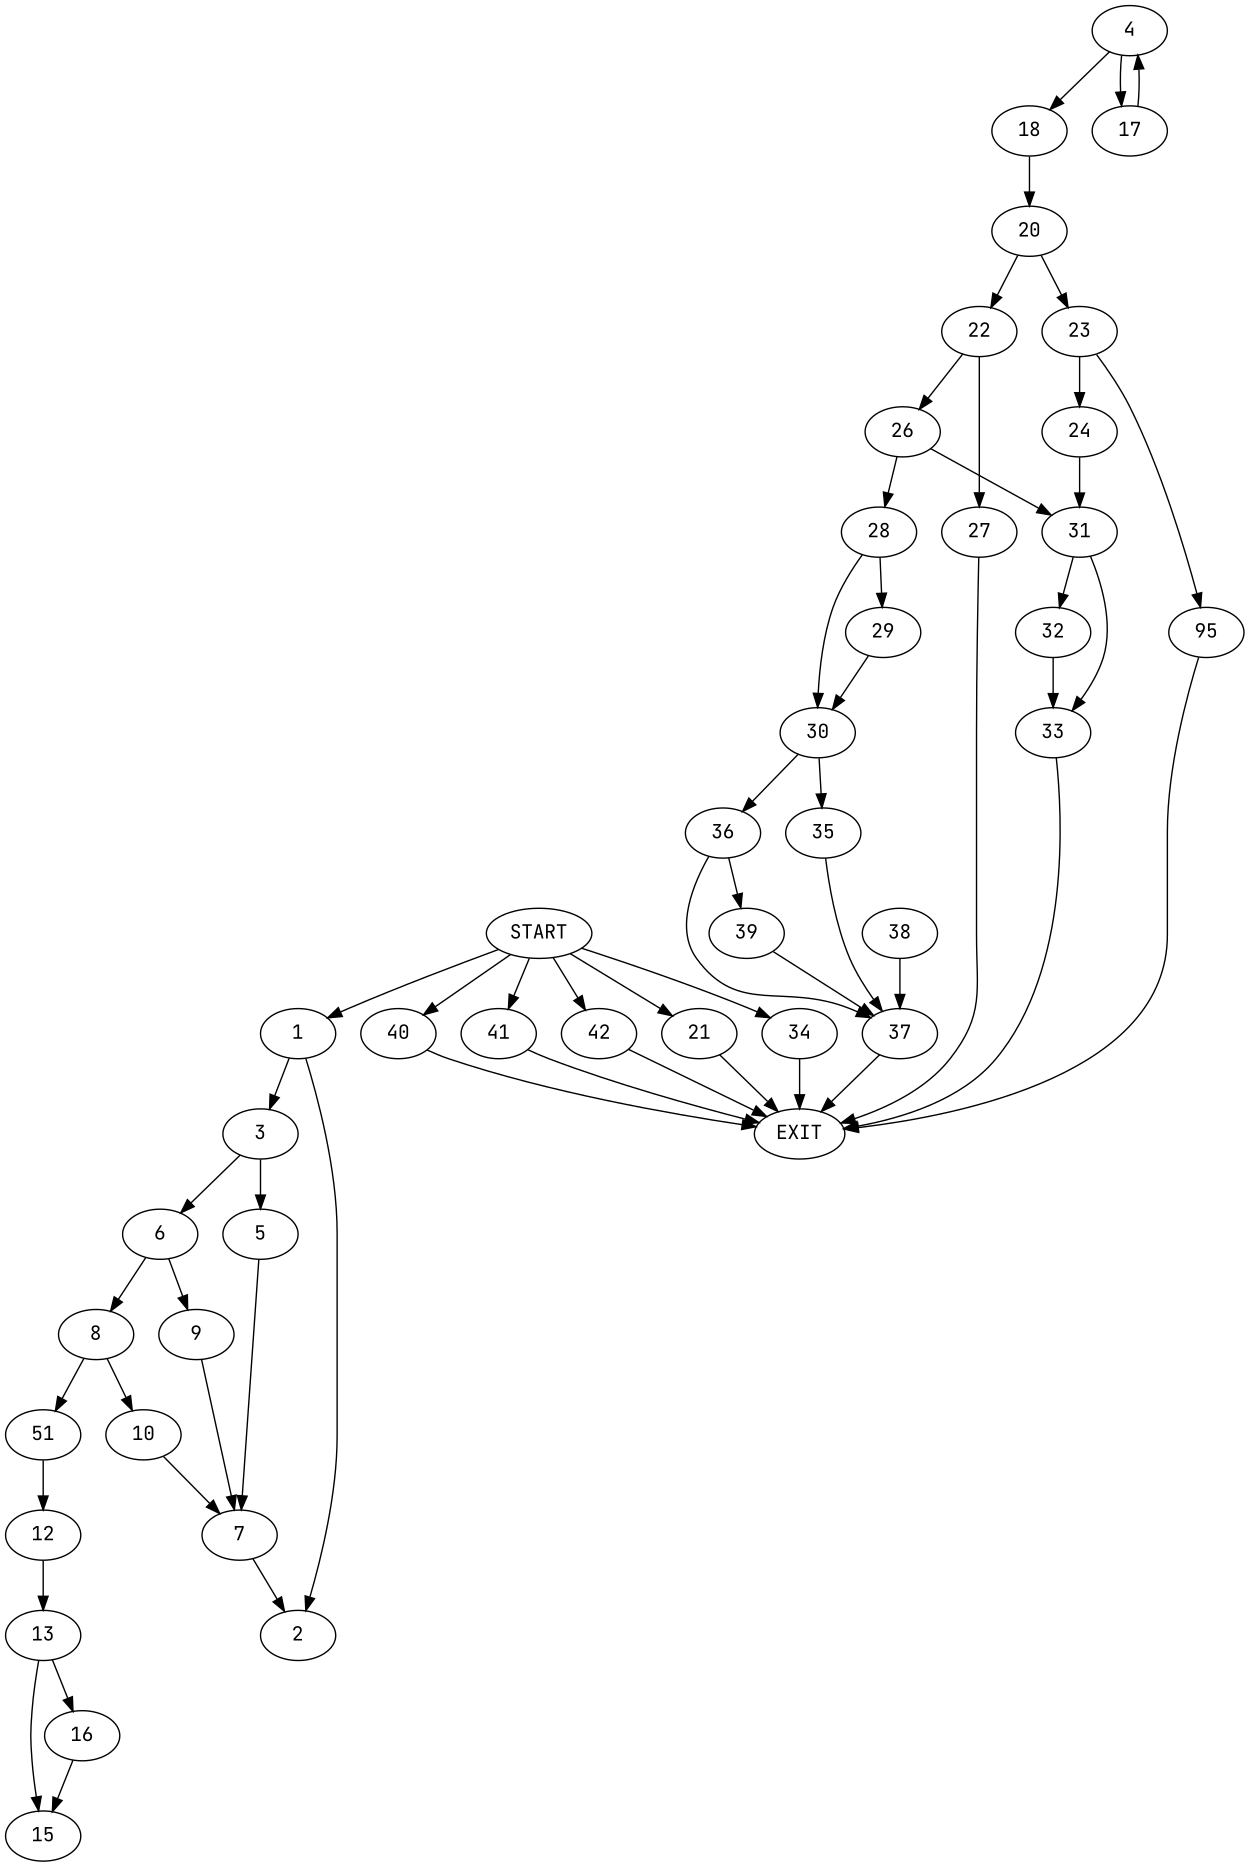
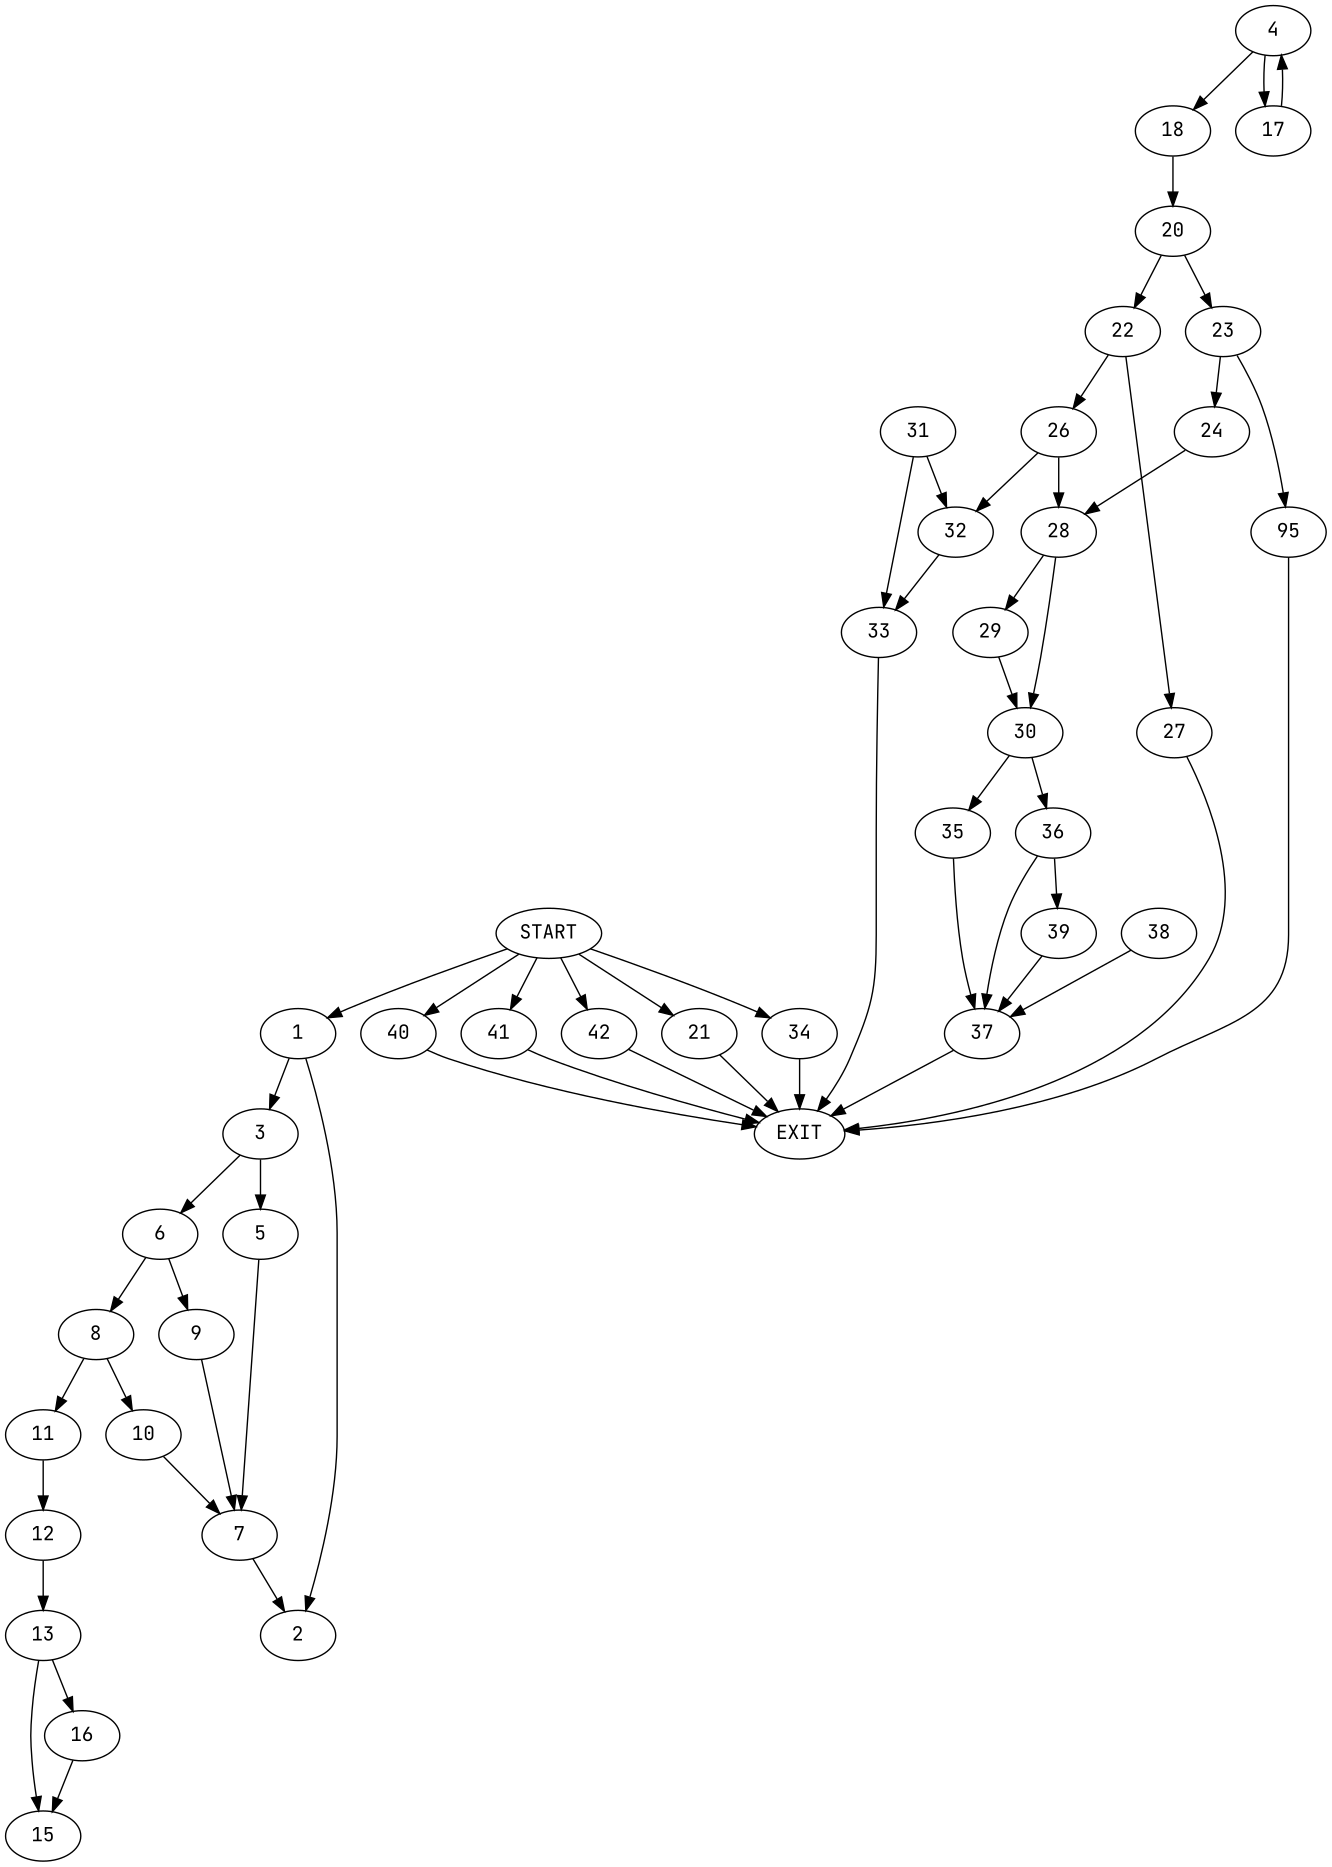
edge "24" -> "31": now "24" -> "28"
edge "26" -> "31": now "26" -> "32"
node "51": label "51" -> "11"
